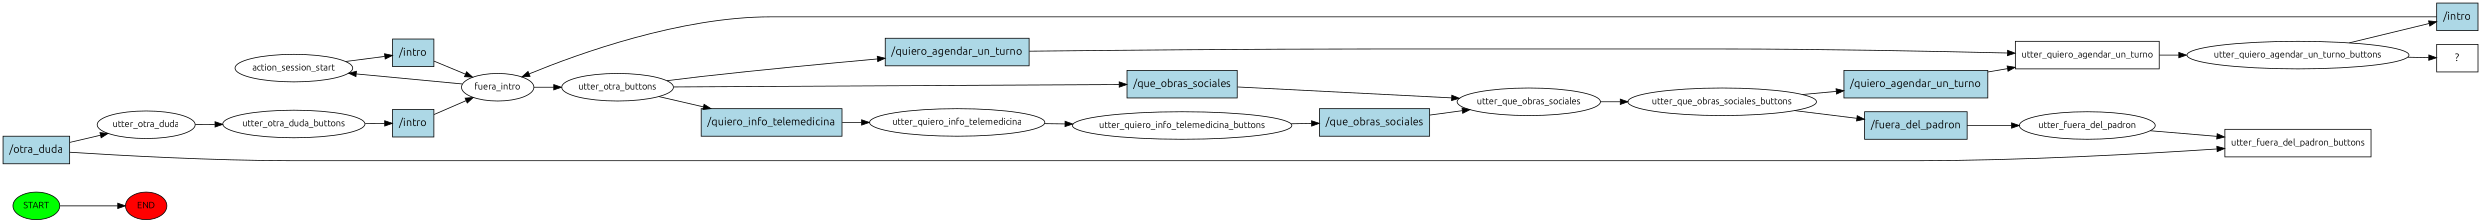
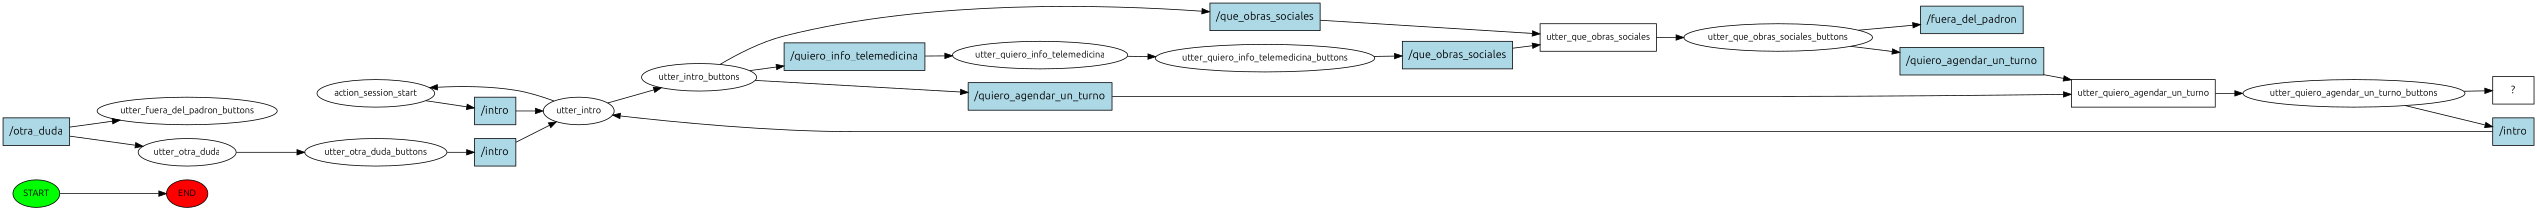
node "fuera_intro": label "fuera_intro" -> "utter_intro"
node "utter_otra_buttons": label "utter_otra_buttons" -> "utter_intro_buttons"
node "utter_que_obras_sociales": shape ellipse -> box
node "utter_fuera_del_padron": removed
node "utter_fuera_del_padron_buttons": shape box -> ellipse
